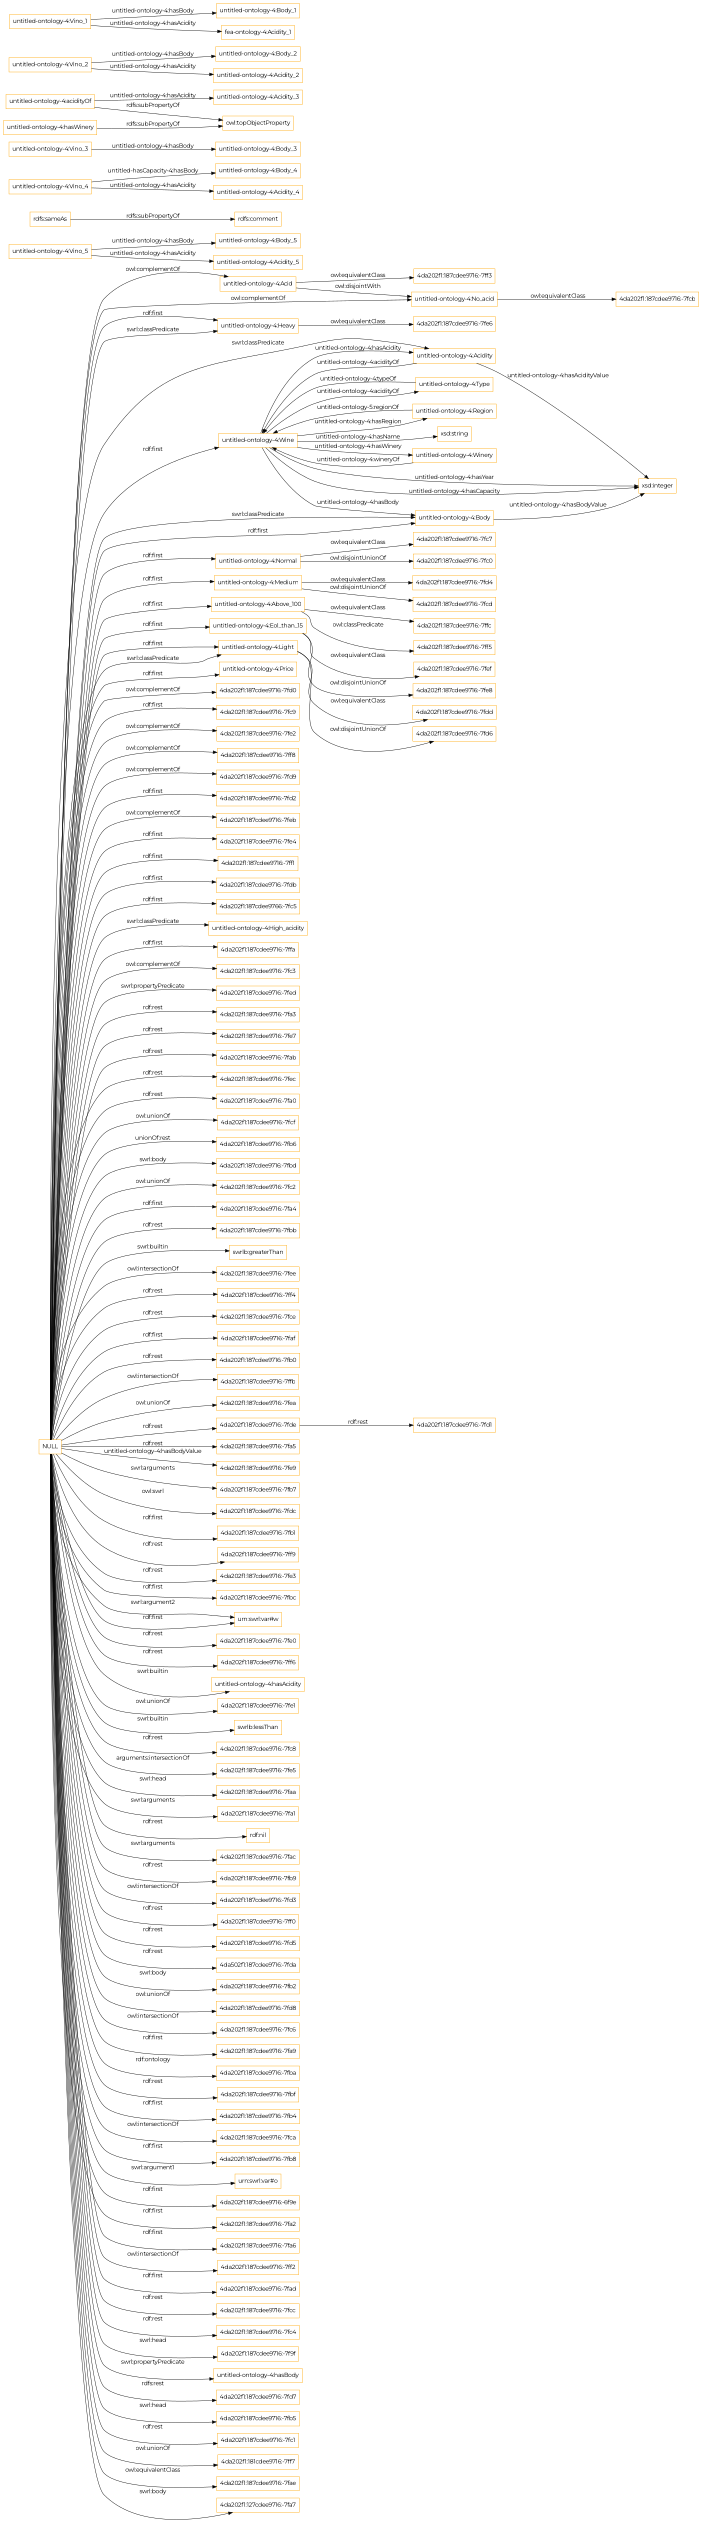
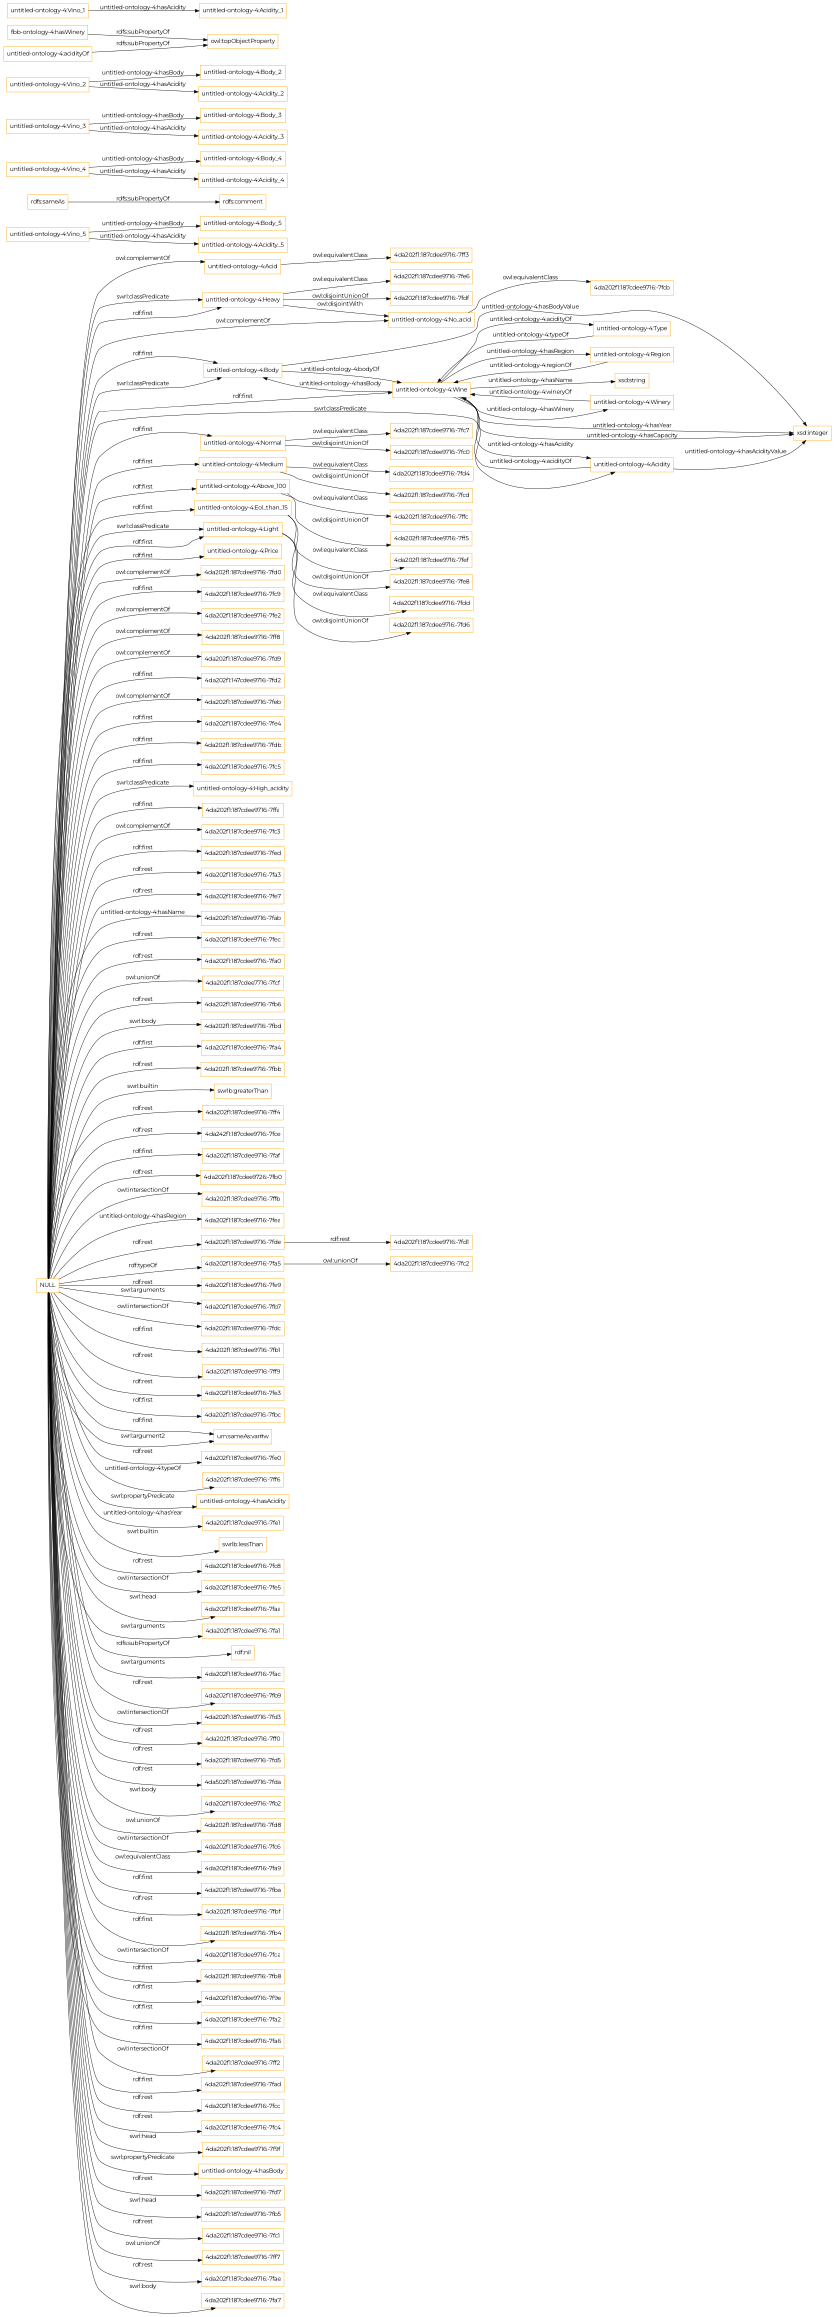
node "untitled-ontology-4:Body_1": removed
node "fea-ontology-4:Acidity_1": label "fea-ontology-4:Acidity_1" -> "untitled-ontology-4:Acidity_1"
edge "untitled-ontology-4:acidityOf" -> "untitled-ontology-4:Acidity_3": now "untitled-ontology-4:Vino_3" -> "untitled-ontology-4:Acidity_3"
node "untitled-ontology-4:hasWinery": label "untitled-ontology-4:hasWinery" -> "fbb-ontology-4:hasWinery"
edge "untitled-ontology-4:Vino_4" -> "untitled-ontology-4:Body_4": label "untitled-hasCapacity-4:hasBody" -> "untitled-ontology-4:hasBody"
edge "untitled-ontology-4:Acid" -> "untitled-ontology-4:No_acid": now "untitled-ontology-4:Heavy" -> "untitled-ontology-4:No_acid"
node "4da202f1:187cdee9716:-7fdf": added
edge "untitled-ontology-4:Body" -> "untitled-ontology-4:Wine": added, label "untitled-ontology-4:bodyOf"
edge "untitled-ontology-4:Region" -> "untitled-ontology-4:Wine": label "untitled-ontology-5:regionOf" -> "untitled-ontology-4:regionOf"
edge "untitled-ontology-4:Above_100" -> "4da202f1:187cdee9716:-7ff5": label "owl:classPredicate" -> "owl:disjointUnionOf"
node "4da202f1:187cdee9716:-7fd2": label "4da202f1:187cdee9716:-7fd2" -> "4da202f1:147cdee9716:-7fd2"
node "4da202f1:187cdee9716:-7ff1": removed
node "4da202f1:187cdee9766:-7fc5": label "4da202f1:187cdee9766:-7fc5" -> "4da202f1:187cdee9716:-7fc5"
edge "NULL" -> "4da202f1:187cdee9716:-7fed": label "swrl:propertyPredicate" -> "rdf:first"
edge "NULL" -> "4da202f1:187cdee9716:-7fab": label "rdf:rest" -> "untitled-ontology-4:hasName"
node "4da202f1:187cdee9716:-7fcf": label "4da202f1:187cdee9716:-7fcf" -> "4da202f1:187cdee7716:-7fcf"
edge "NULL" -> "4da202f1:187cdee9716:-7fb6": label "unionOf:rest" -> "rdf:rest"
edge "NULL" -> "4da202f1:187cdee9716:-7fc2": now "4da202f1:187cdee9716:-7fa5" -> "4da202f1:187cdee9716:-7fc2"
node "4da202f1:187cdee9716:-7fee": removed
node "4da202f1:187cdee9716:-7fce": label "4da202f1:187cdee9716:-7fce" -> "4da242f1:187cdee9716:-7fce"
node "4da202f1:187cdee9716:-7fb0": label "4da202f1:187cdee9716:-7fb0" -> "4da202f1:187cdee9726:-7fb0"
edge "NULL" -> "4da202f1:187cdee9716:-7fea": label "owl:unionOf" -> "untitled-ontology-4:hasRegion"
edge "NULL" -> "4da202f1:187cdee9716:-7fa5": label "rdf:rest" -> "rdf:typeOf"
edge "NULL" -> "4da202f1:187cdee9716:-7fe9": label "untitled-ontology-4:hasBodyValue" -> "rdf:rest"
edge "NULL" -> "4da202f1:187cdee9716:-7fdc": label "owl:swrl" -> "owl:intersectionOf"
node "urn:swrl:var#w": label "urn:swrl:var#w" -> "urn:sameAs:var#w"
edge "NULL" -> "4da202f1:187cdee9716:-7ff6": label "rdf:rest" -> "untitled-ontology-4:typeOf"
edge "NULL" -> "untitled-ontology-4:hasAcidity": label "swrl:builtin" -> "swrl:propertyPredicate"
edge "NULL" -> "4da202f1:187cdee9716:-7fe1": label "owl:unionOf" -> "untitled-ontology-4:hasYear"
edge "NULL" -> "4da202f1:187cdee9716:-7fe5": label "arguments:intersectionOf" -> "owl:intersectionOf"
edge "NULL" -> "rdf:nil": label "rdf:rest" -> "rdfs:subPropertyOf"
edge "NULL" -> "4da202f1:187cdee9716:-7fa9": label "rdf:first" -> "owl:equivalentClass"
edge "NULL" -> "4da202f1:187cdee9716:-7fba": label "rdf:ontology" -> "rdf:first"
node "urn:swrl:var#o": removed
node "4da202f1:187cdee9716:-6f9e": label "4da202f1:187cdee9716:-6f9e" -> "4da202f1:187cdee9716:-7f9e"
edge "NULL" -> "4da202f1:187cdee9716:-7fd7": label "rdfs:rest" -> "rdf:rest"
node "4da202f1:181cdee9716:-7ff7": label "4da202f1:181cdee9716:-7ff7" -> "4da202f1:187cdee9716:-7ff7"
edge "NULL" -> "4da202f1:187cdee9716:-7fae": label "owl:equivalentClass" -> "rdf:rest"
node "4da202f1:127cdee9716:-7fa7": label "4da202f1:127cdee9716:-7fa7" -> "4da202f1:187cdee9716:-7fa7"
